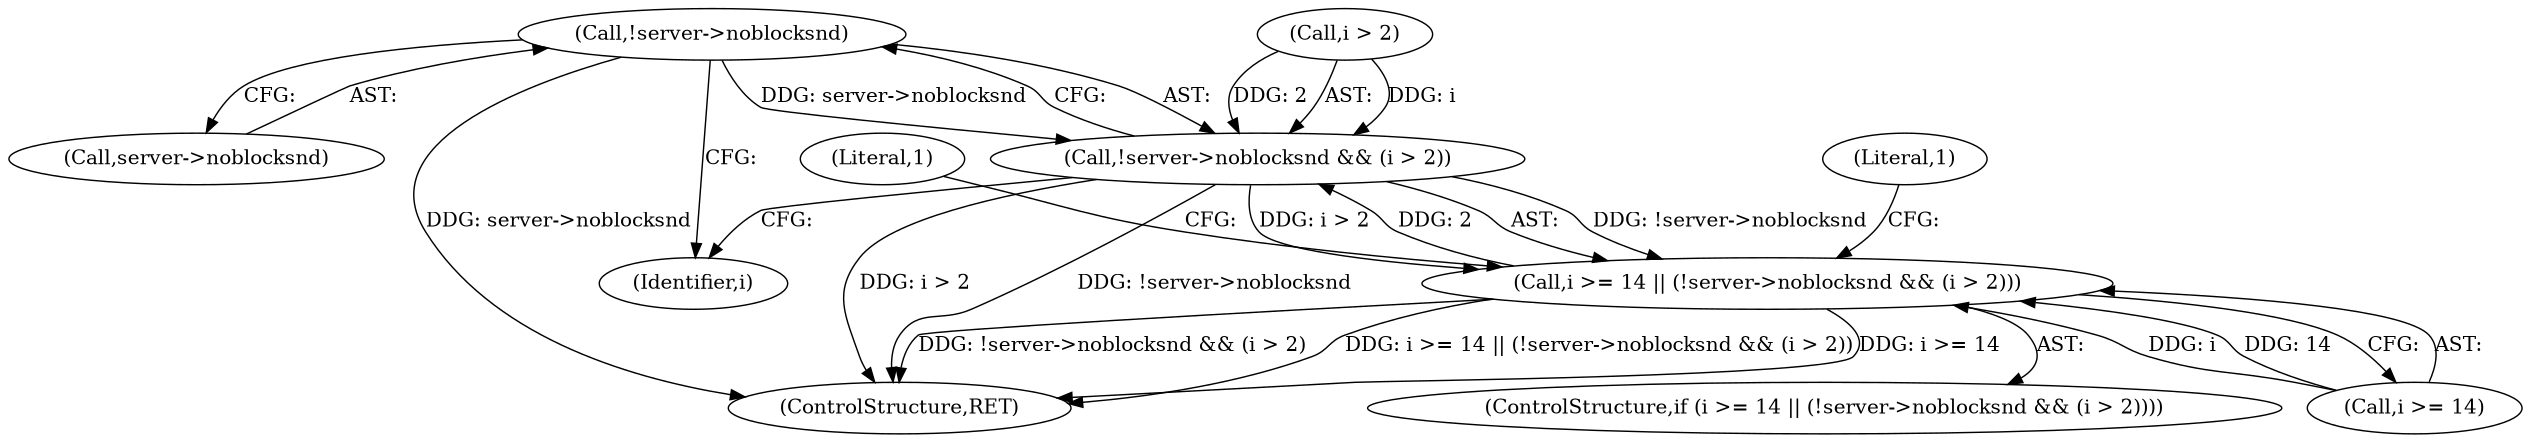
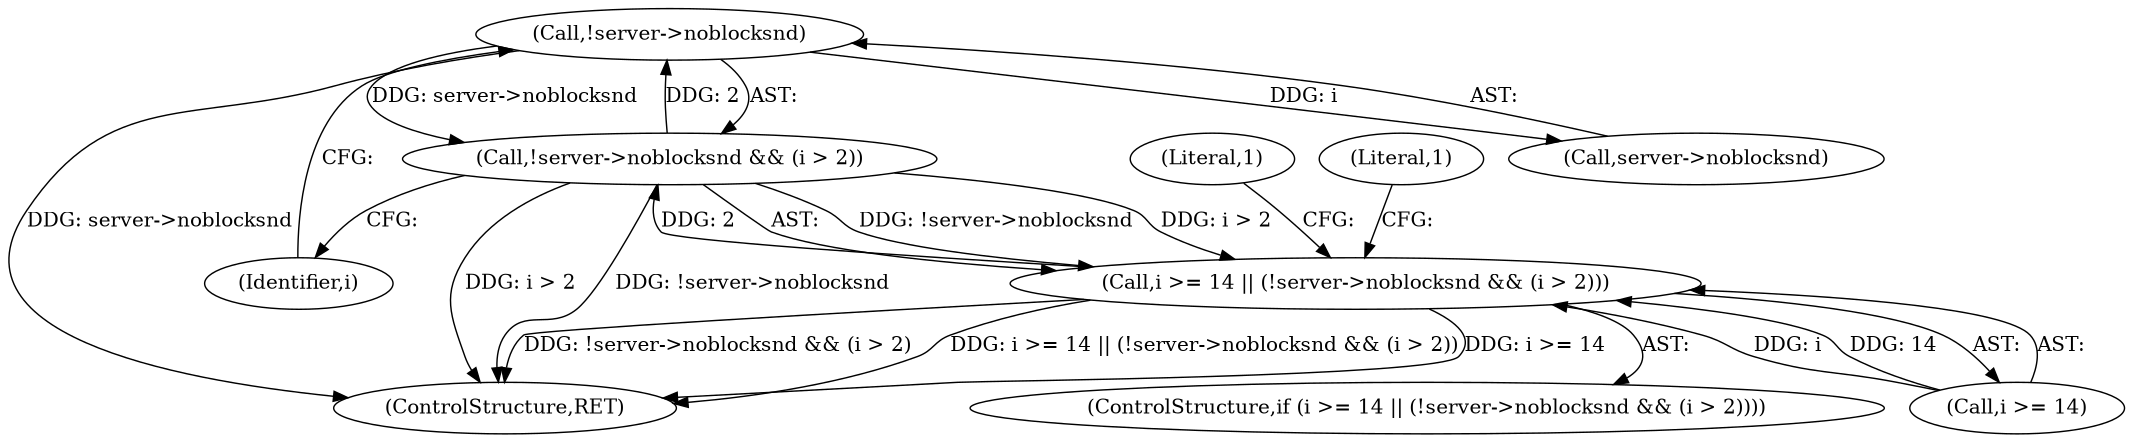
node "(Call,i > 2)": removed
edge "(Call,!server->noblocksnd)" -> "(Call,server->noblocksnd)": label "CFG: " -> "DDG: i"
edge "(Call,!server->noblocksnd && (i > 2))" -> "(Call,!server->noblocksnd)": label "CFG: " -> "DDG: 2"
edge "(Call,!server->noblocksnd)" -> "(Identifier,i)": reversed
edge "(Call,i >= 14 || (!server->noblocksnd && (i > 2)))" -> "(Call,i >= 14)": label "CFG: " -> "AST: "
